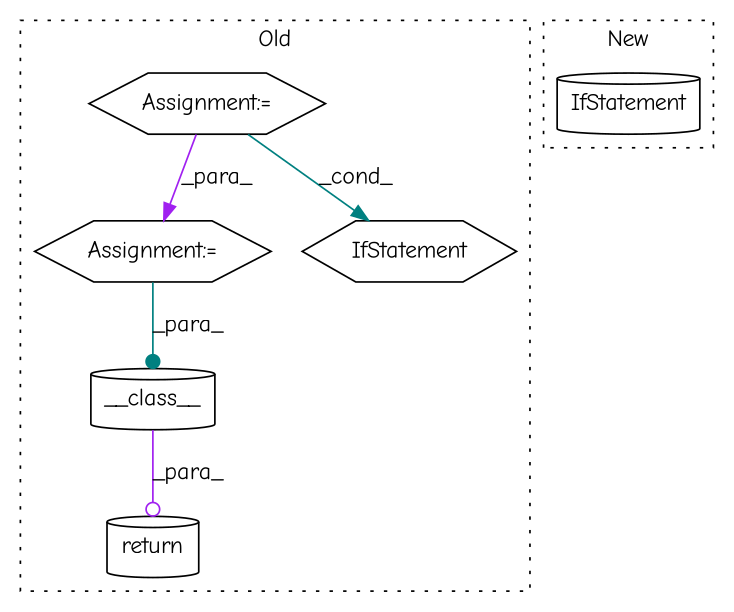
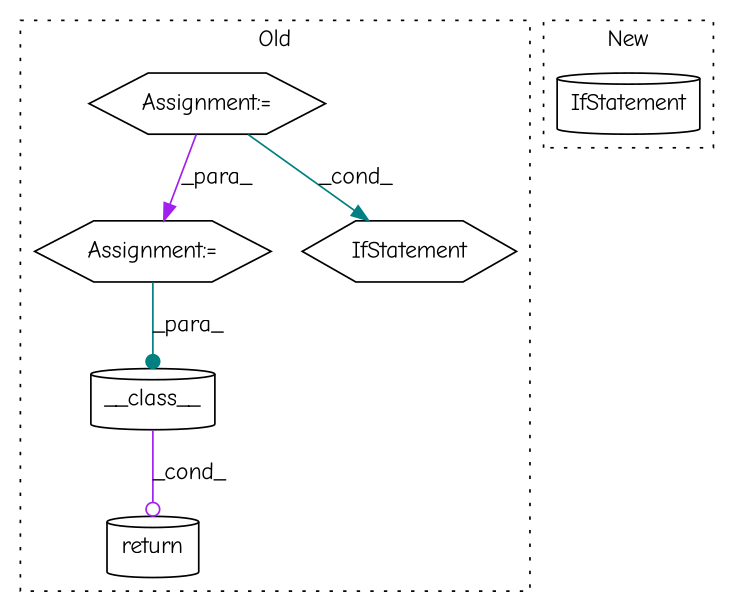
edge "__class__" -> "return": label "_para_" -> "_cond_"
